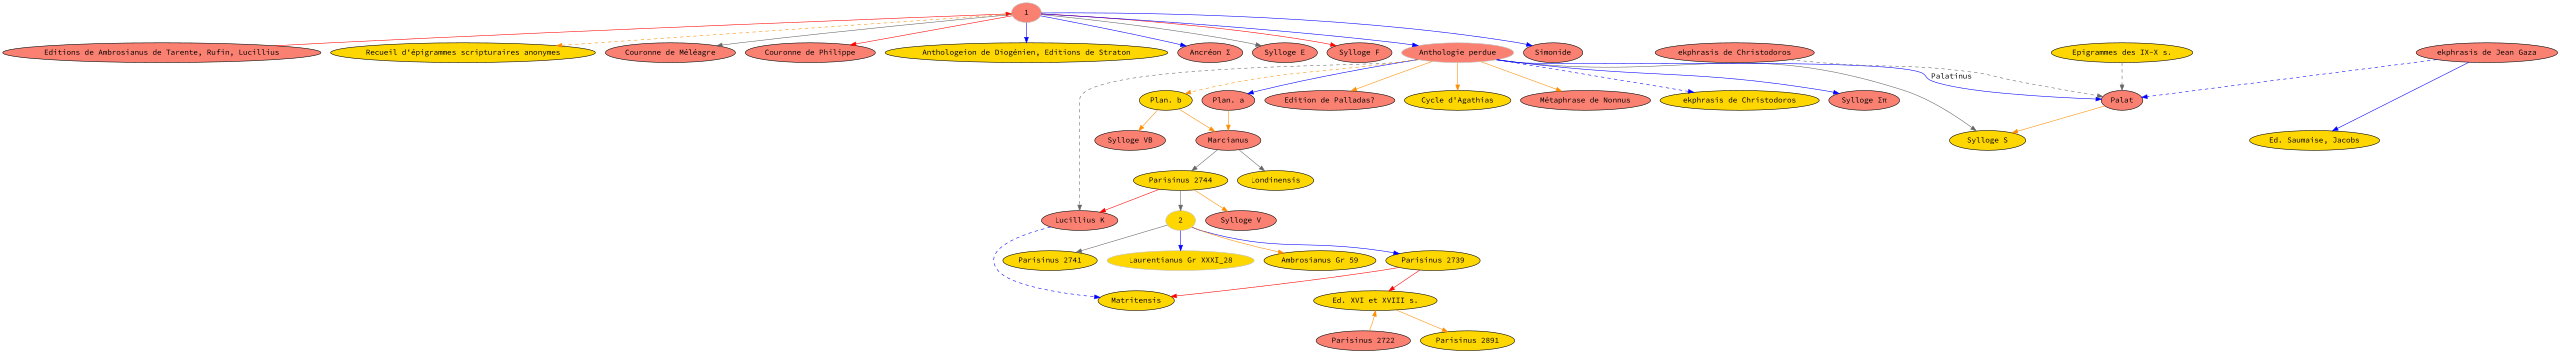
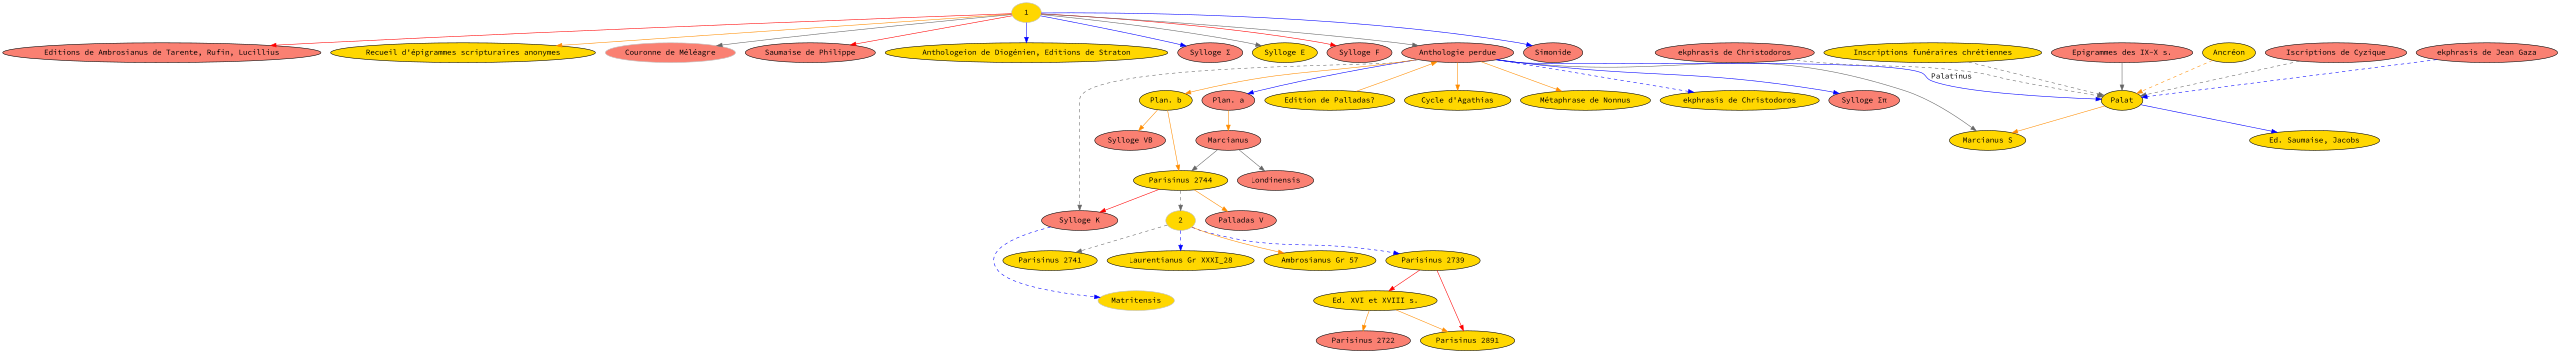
node "1": fillcolor salmon -> gold
edge "1" -> "Anthologie perdue": color blue -> gray40
edge "Editions de Ambrosianus de Tarente, Rufin, Lucillius" -> "1": reversed
edge "1" -> "Recueil d'épigrammes scripturaires anonymes": style dashed -> solid
node "Couronne de Méléagre": color black -> grey
node "Couronne de Philippe": label "Couronne de Philippe" -> "Saumaise de Philippe"
node "Ancréon Σ": label "Ancréon Σ" -> "Sylloge Σ"
node "Sylloge E": fillcolor salmon -> gold
node "Anthologie perdue": color grey -> black
node "Inscriptions funéraires chrétiennes": added
node "Epigrammes des IX-X s.": fillcolor gold -> salmon
node "Ancréon": added
node "Iscriptions de Cyzique": added
edge "Anthologie perdue" -> "Plan. b": style dashed -> solid
edge "Epigrammes des IX-X s." -> "Palat": style dashed -> solid
edge "Anthologie perdue" -> "Edition de Palladas?": reversed
edge "ekphrasis de Jean Gaza" -> "Ed. Saumaise, Jacobs": now "Palat" -> "Ed. Saumaise, Jacobs"
node "Edition de Palladas?": fillcolor salmon -> gold
node "Métaphrase de Nonnus": fillcolor salmon -> gold
node "Palat": fillcolor salmon -> gold
edge "Plan. b" -> "Marcianus": now "Plan. b" -> "Parisinus 2744"
node "Sylloge S": label "Sylloge S" -> "Marcianus S"
node "Londinensis": fillcolor gold -> salmon
edge "Parisinus 2744" -> "2": style solid -> dashed
node "Lucillius K": label "Lucillius K" -> "Sylloge K"
node "Sylloge V": label "Sylloge V" -> "Palladas V"
edge "2" -> "Parisinus 2741": style solid -> dashed
edge "2" -> "Laurentianus Gr XXXI_28": style solid -> dashed
edge "2" -> "Parisinus 2739": style solid -> dashed
node "Laurentianus Gr XXXI_28": color grey -> black
node "Ambrosianus Gr 59": label "Ambrosianus Gr 59" -> "Ambrosianus Gr 57"
edge "Parisinus 2739" -> "Matritensis": now "Parisinus 2739" -> "Parisinus 2891"
node "Matritensis": color black -> grey
edge "Parisinus 2722" -> "Ed. XVI et XVIII s.": reversed
